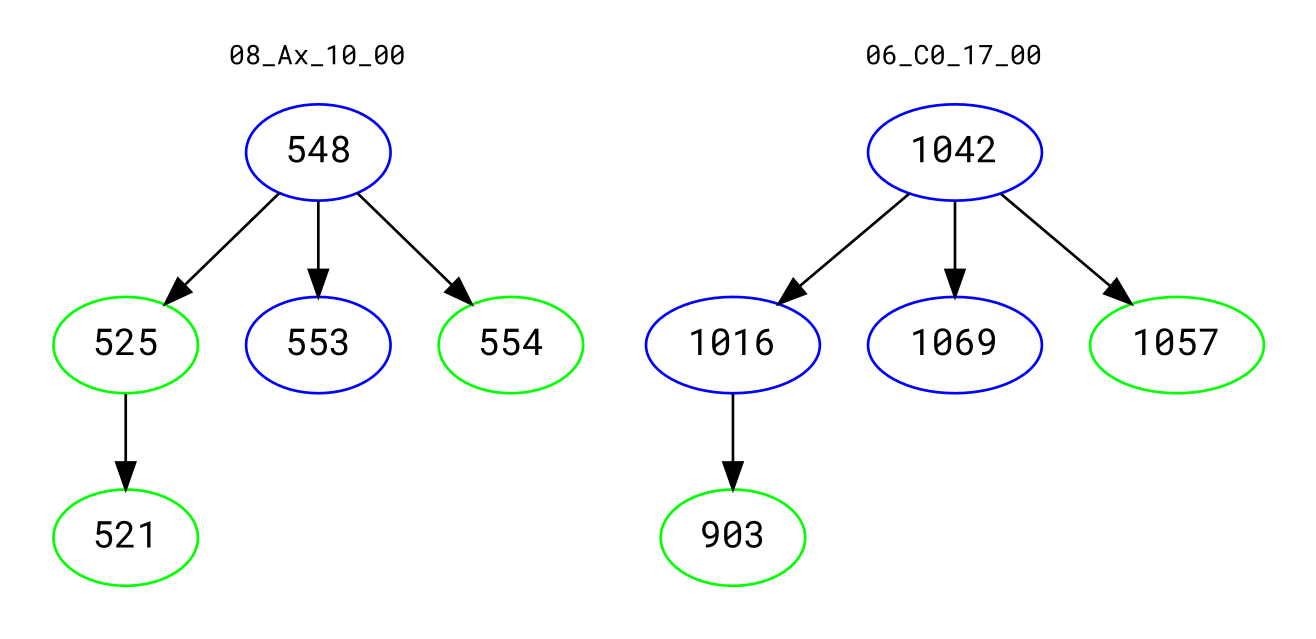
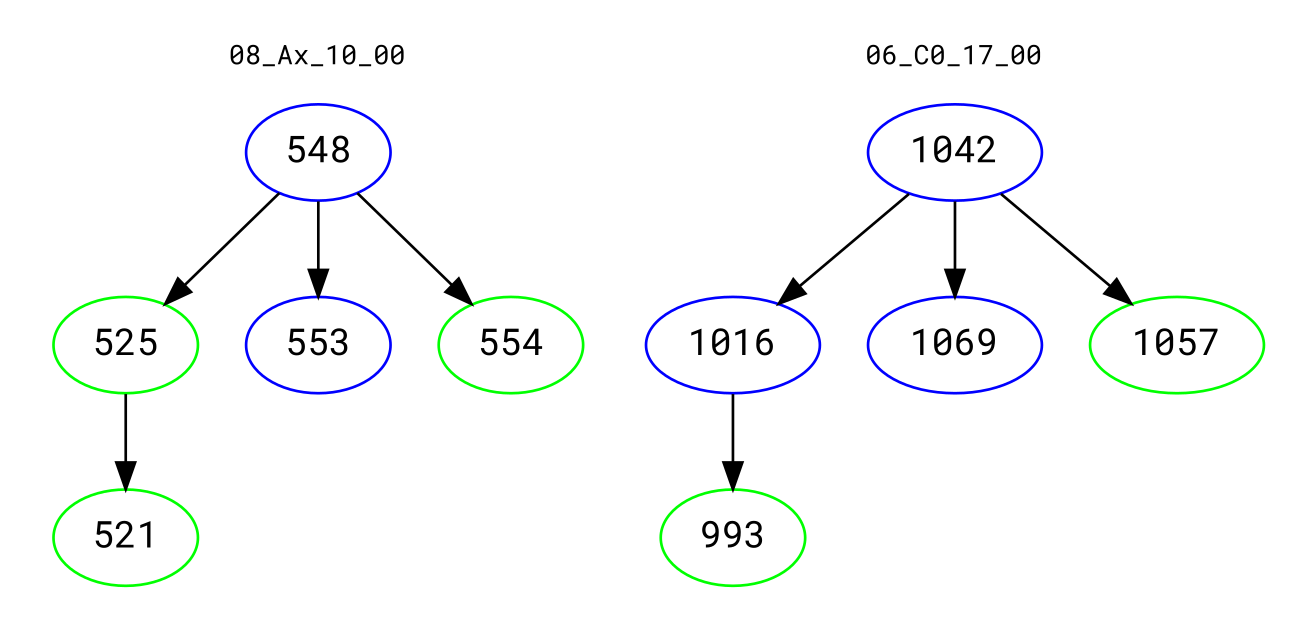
node "903": label "903" -> "993"
